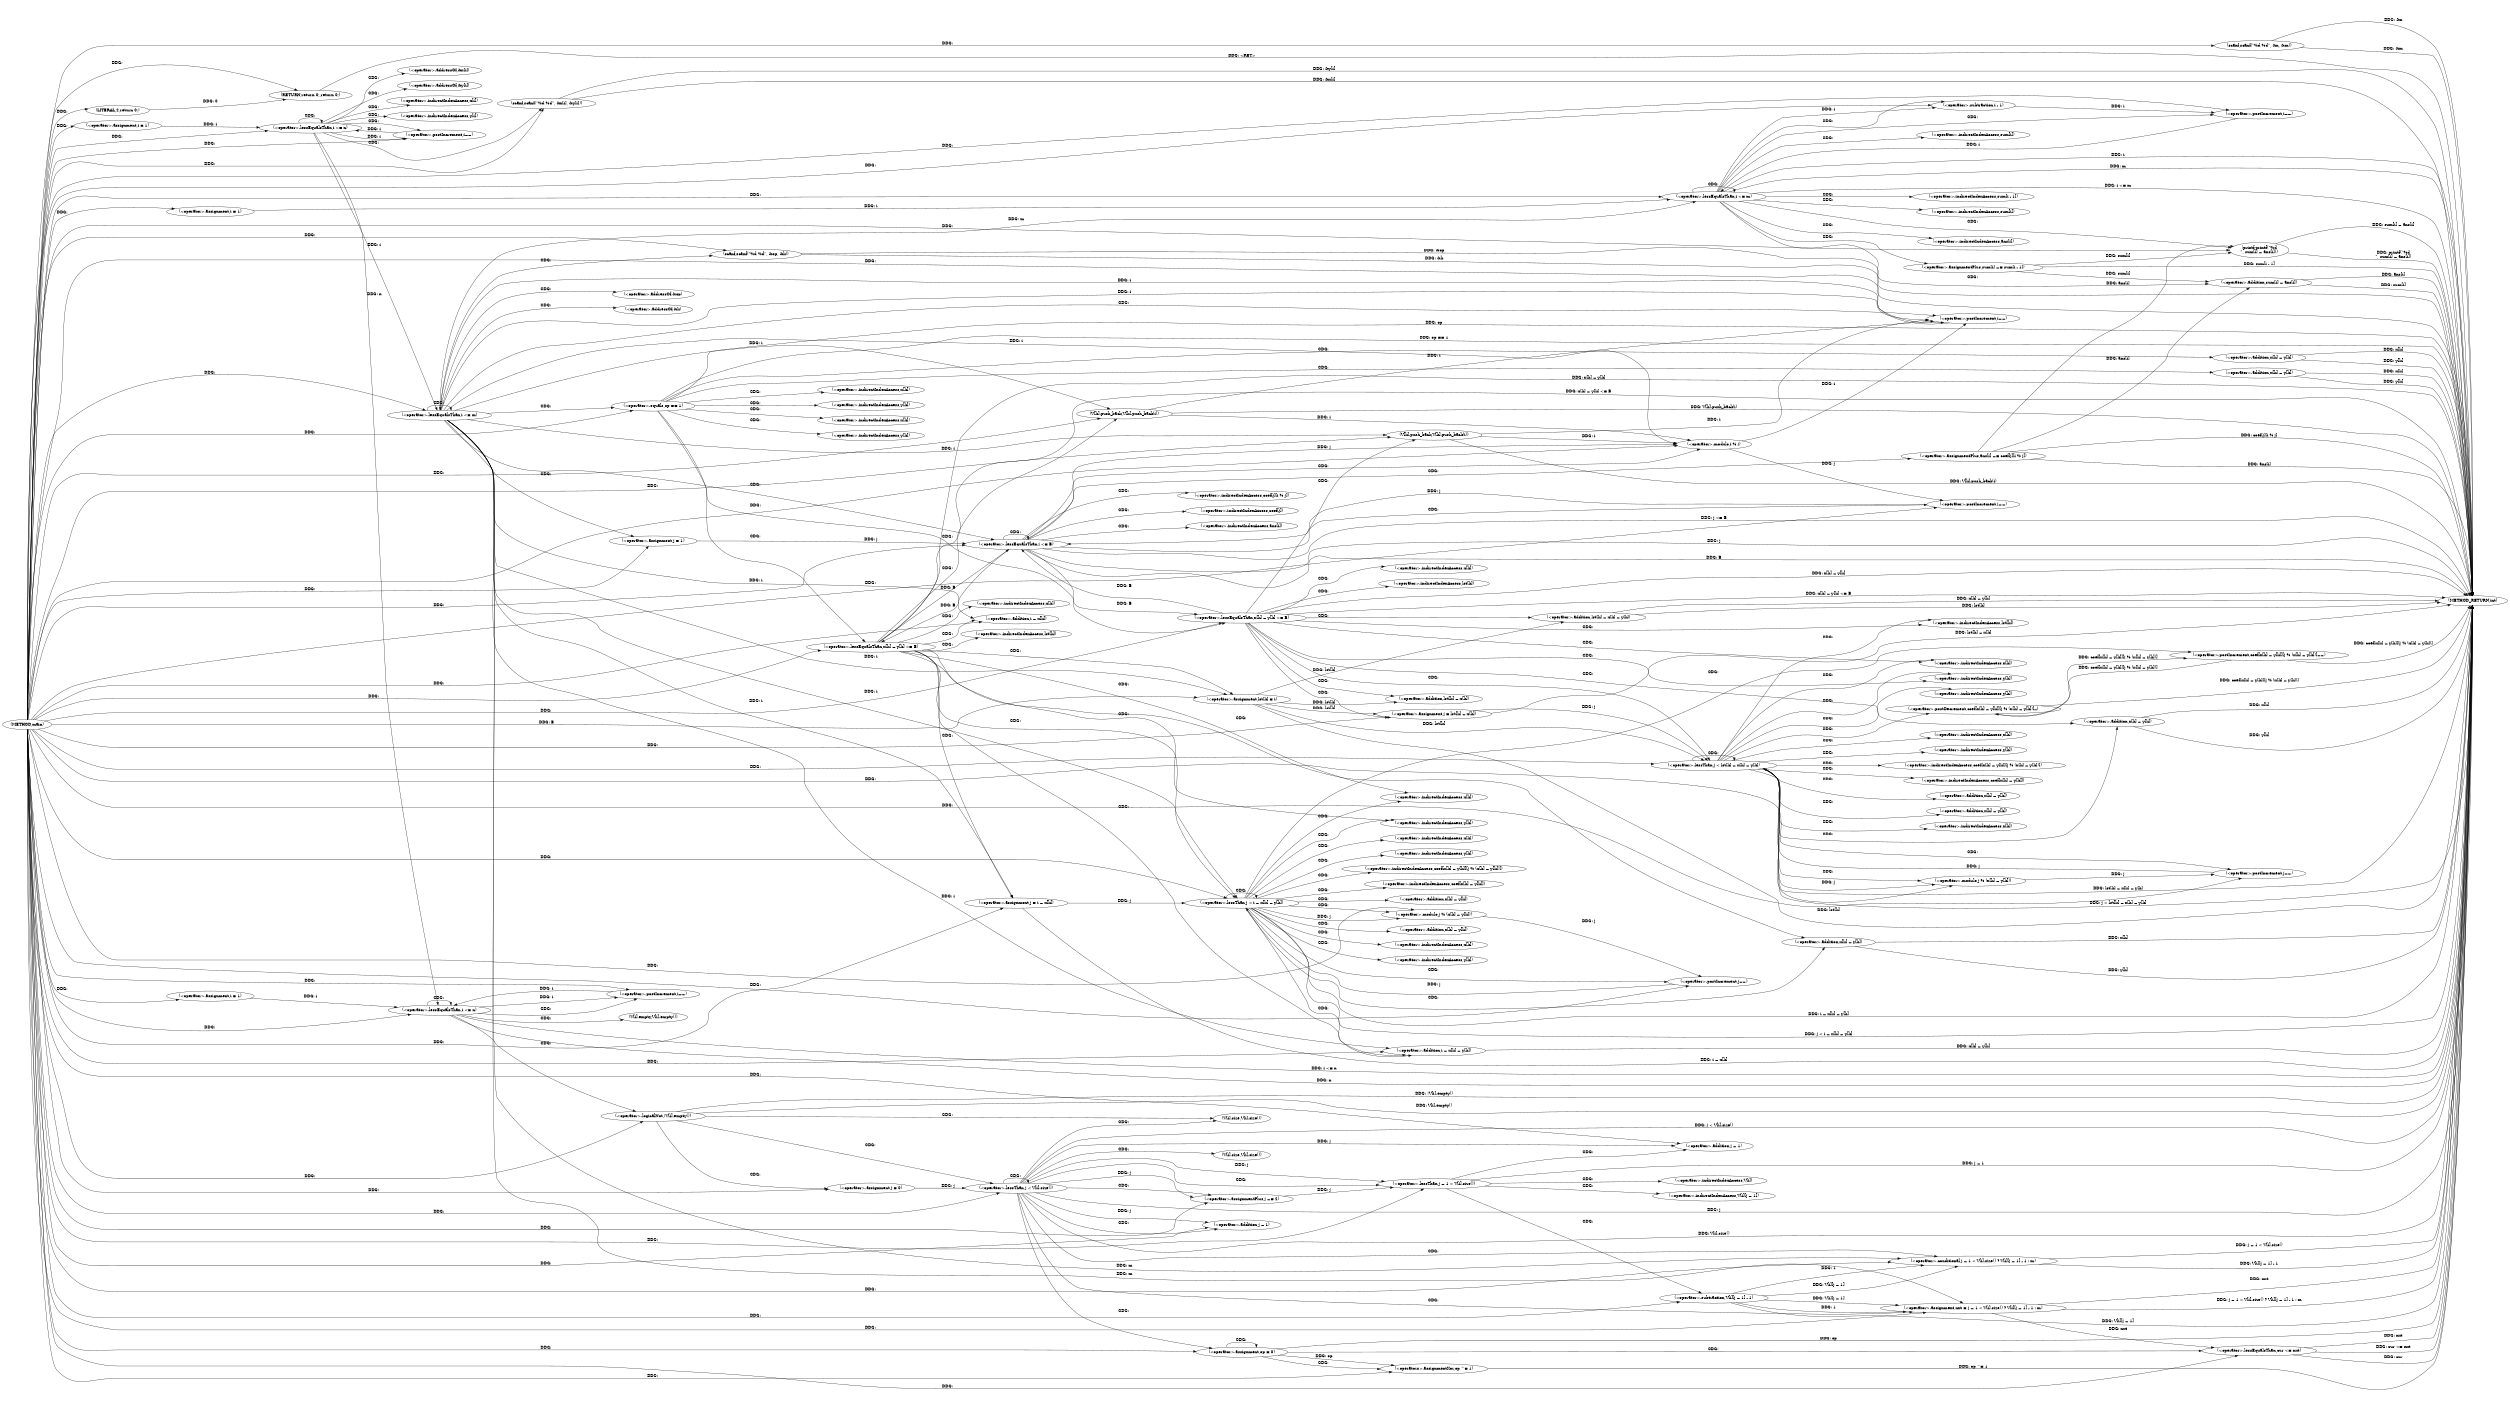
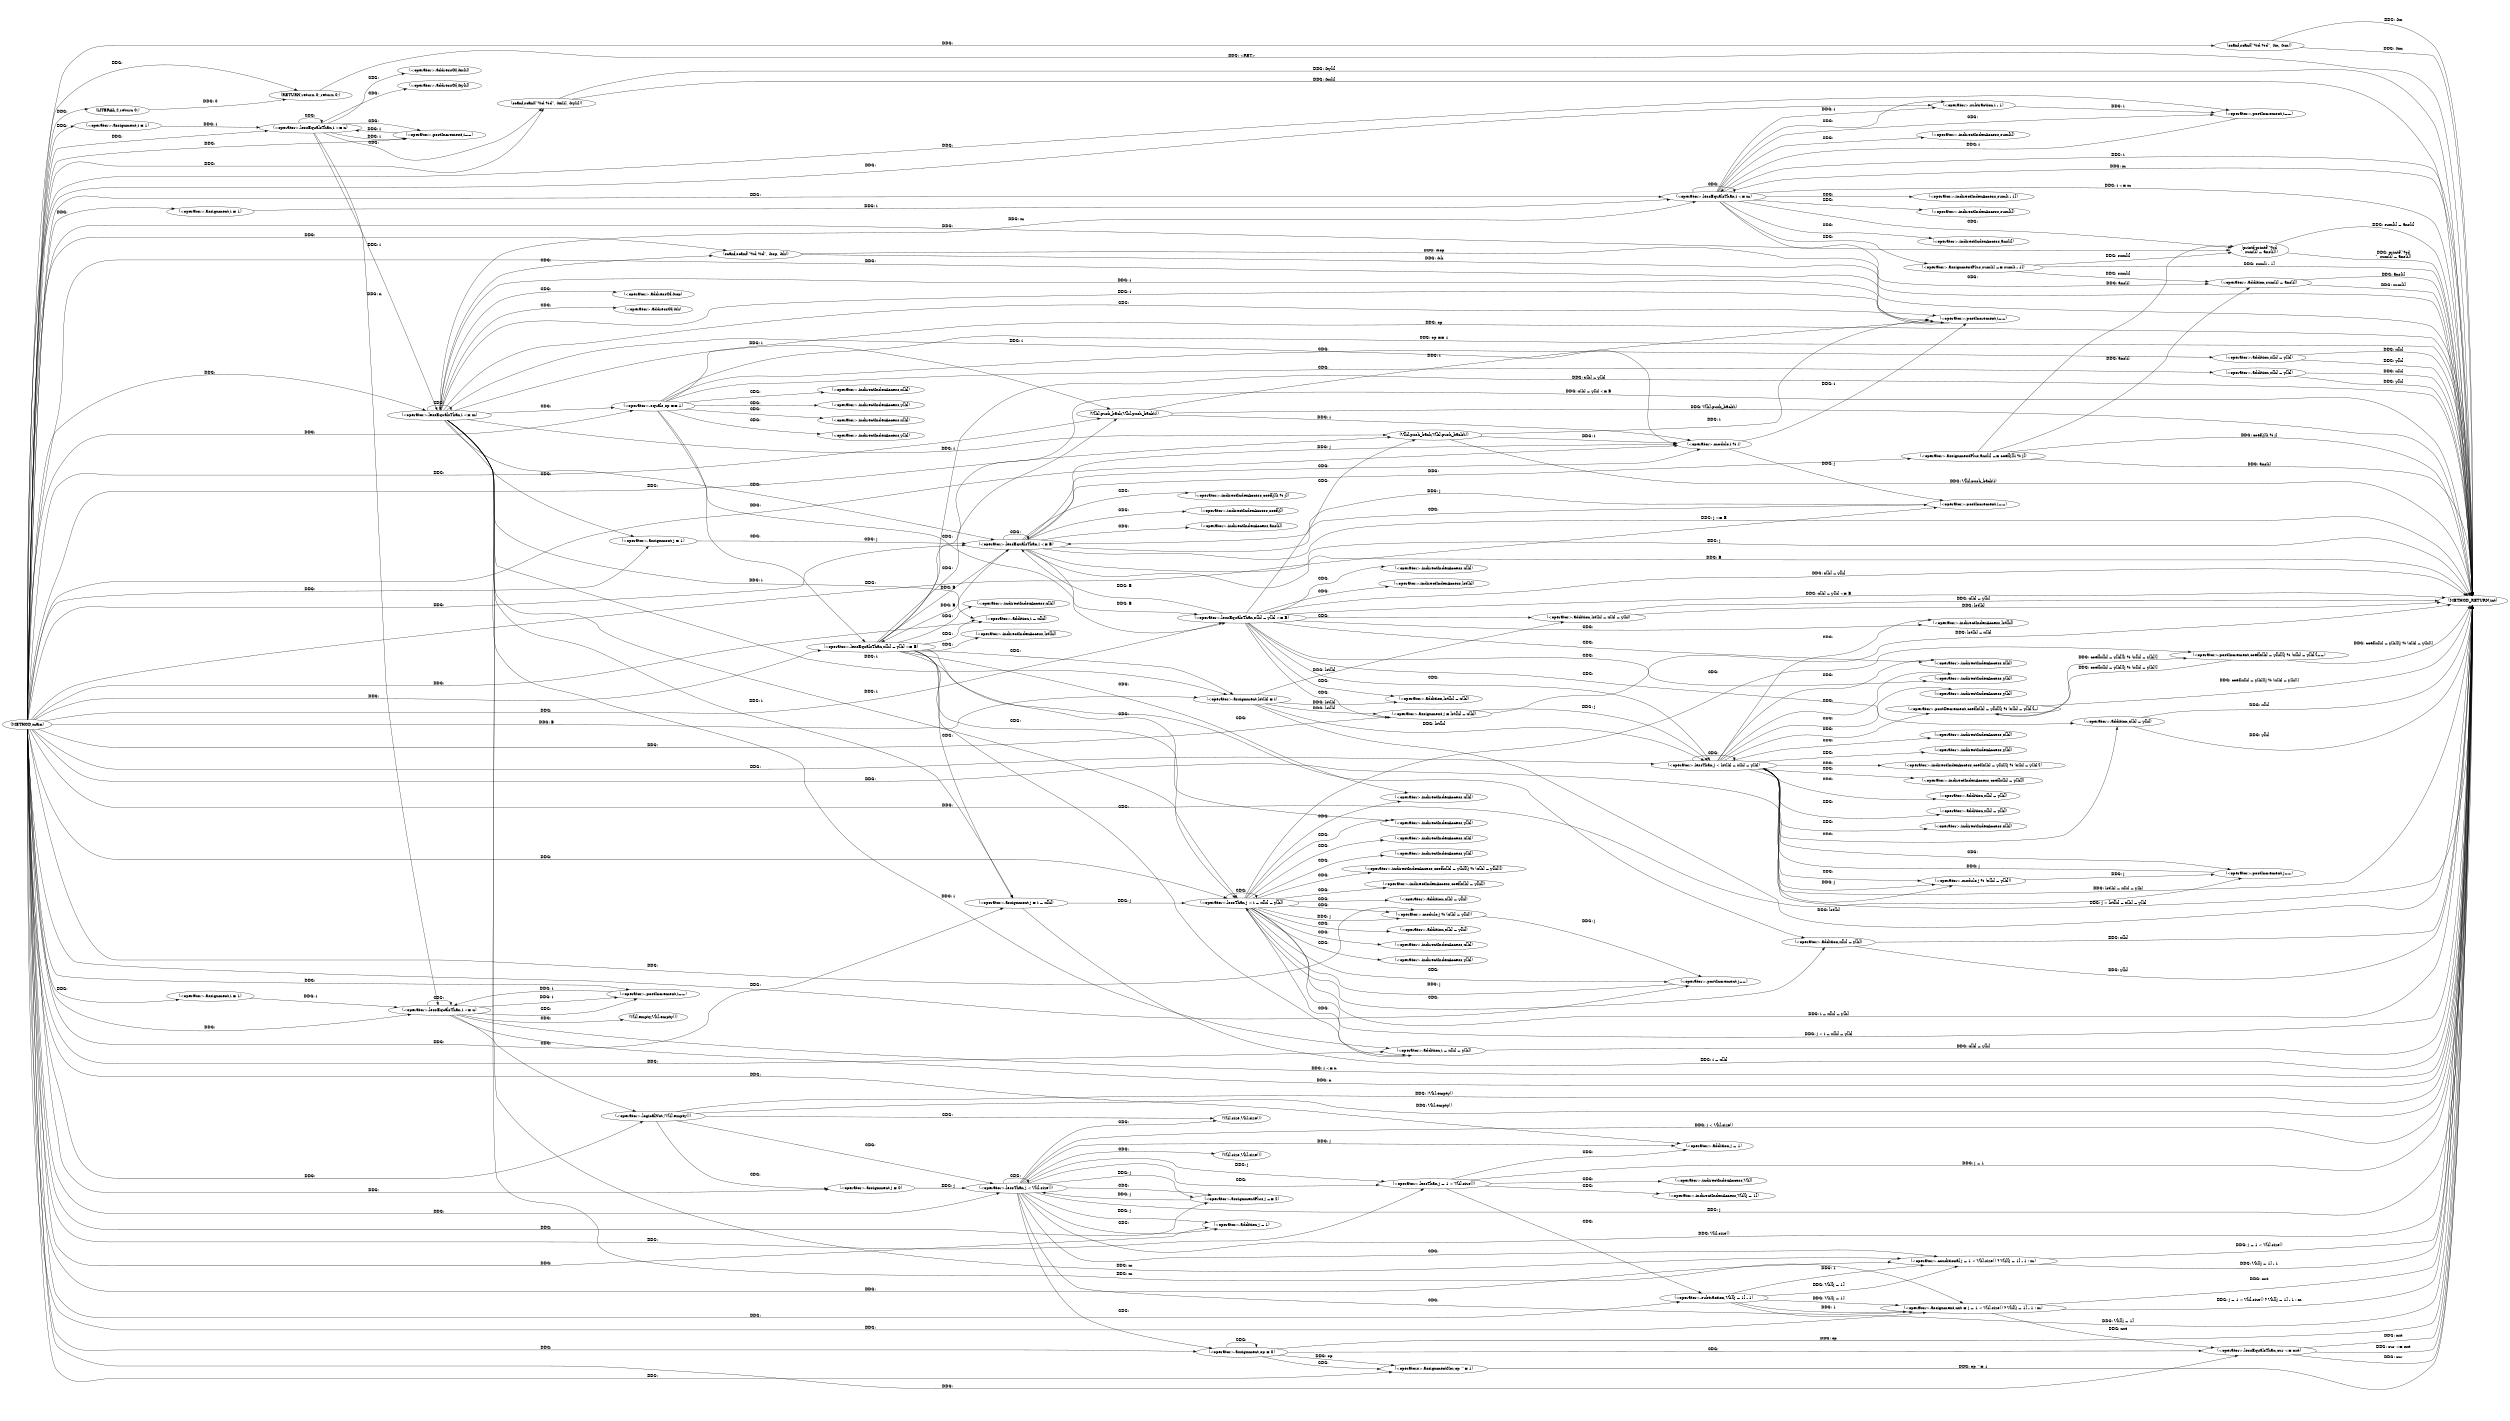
node "(<operator>.indirectIndexAccess,x[i])": removed
node "(<operator>.indirectIndexAccess,y[i])": removed
edge "(<operator>.lessEqualsThan,j <= B)" -> "(<operator>.assignmentPlus,ans[i] += coef[j][i % j])": label "CDG: " -> "DDG: "
edge "(<operator>.assignment,j = 1)" -> "(<operator>.lessEqualsThan,j <= B)": label "DDG: j" -> "CDG: j"
edge "(<operator>.assignmentPlus,j += 2)" -> "(<operator>.lessThan,j + 1 < V[i].size())": now "(<operator>.assignmentPlus,j += 2)" -> "(<operator>.lessThan,j < V[i].size())"
